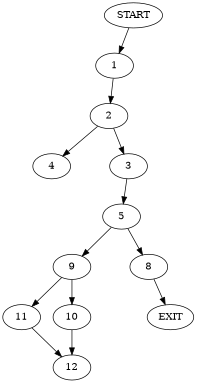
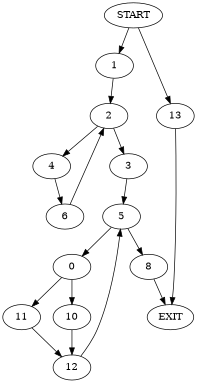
node "13": added
node "6": added
node "9": label "9" -> "0"
edge "12" -> "5": added
